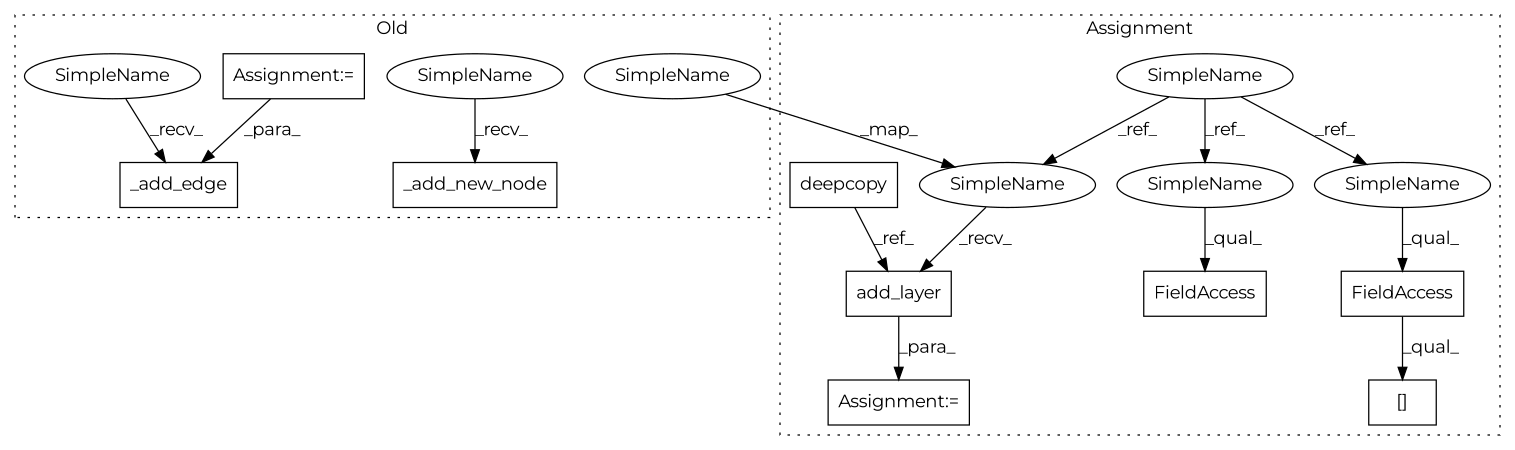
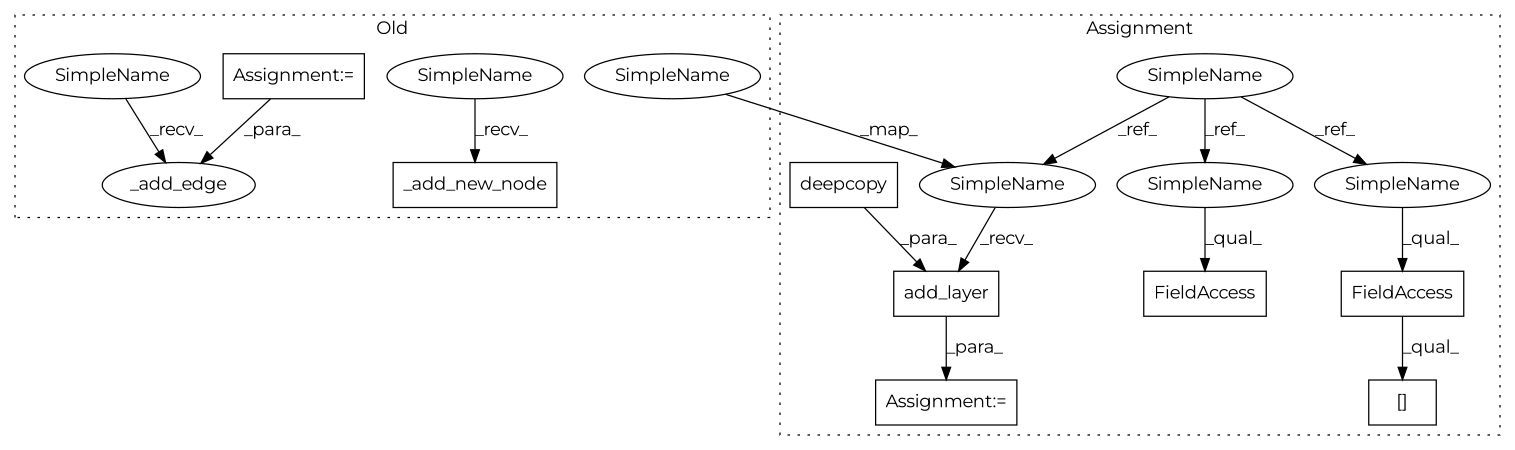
node "_add_edge": shape box -> ellipse
edge "deepcopy" -> "add_layer": label "_ref_" -> "_para_"
